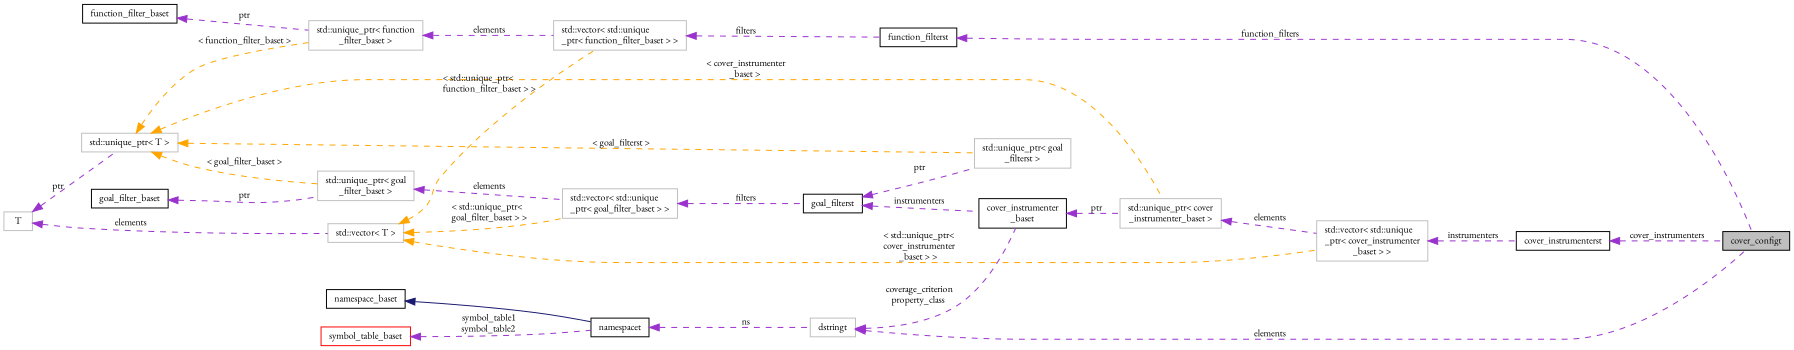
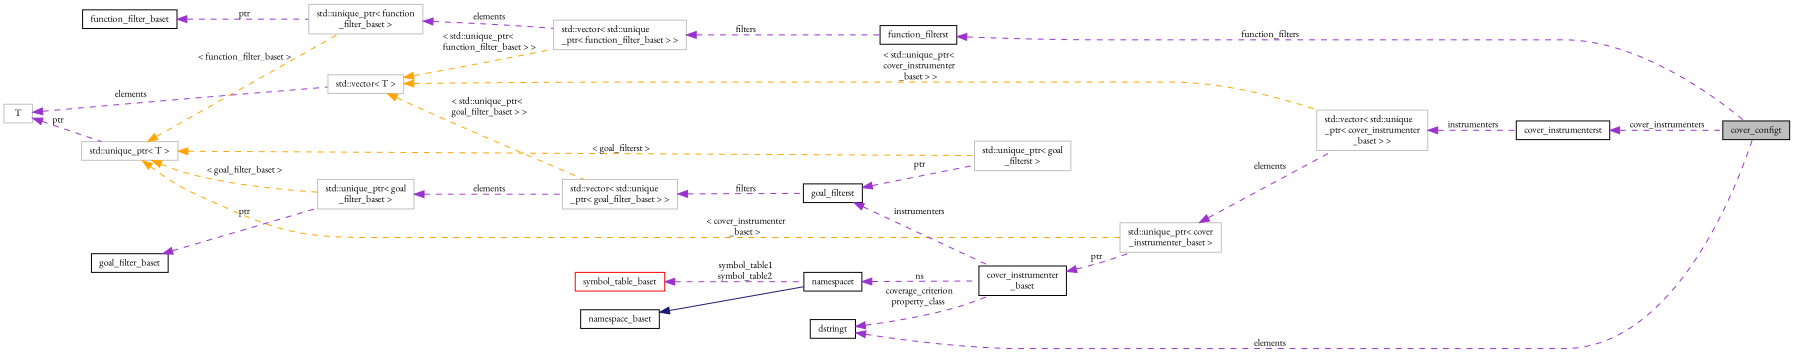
edge "dstringt" -> "namespacet": now "cover_instrumenter _baset" -> "namespacet"
node "dstringt": color grey75 -> black
